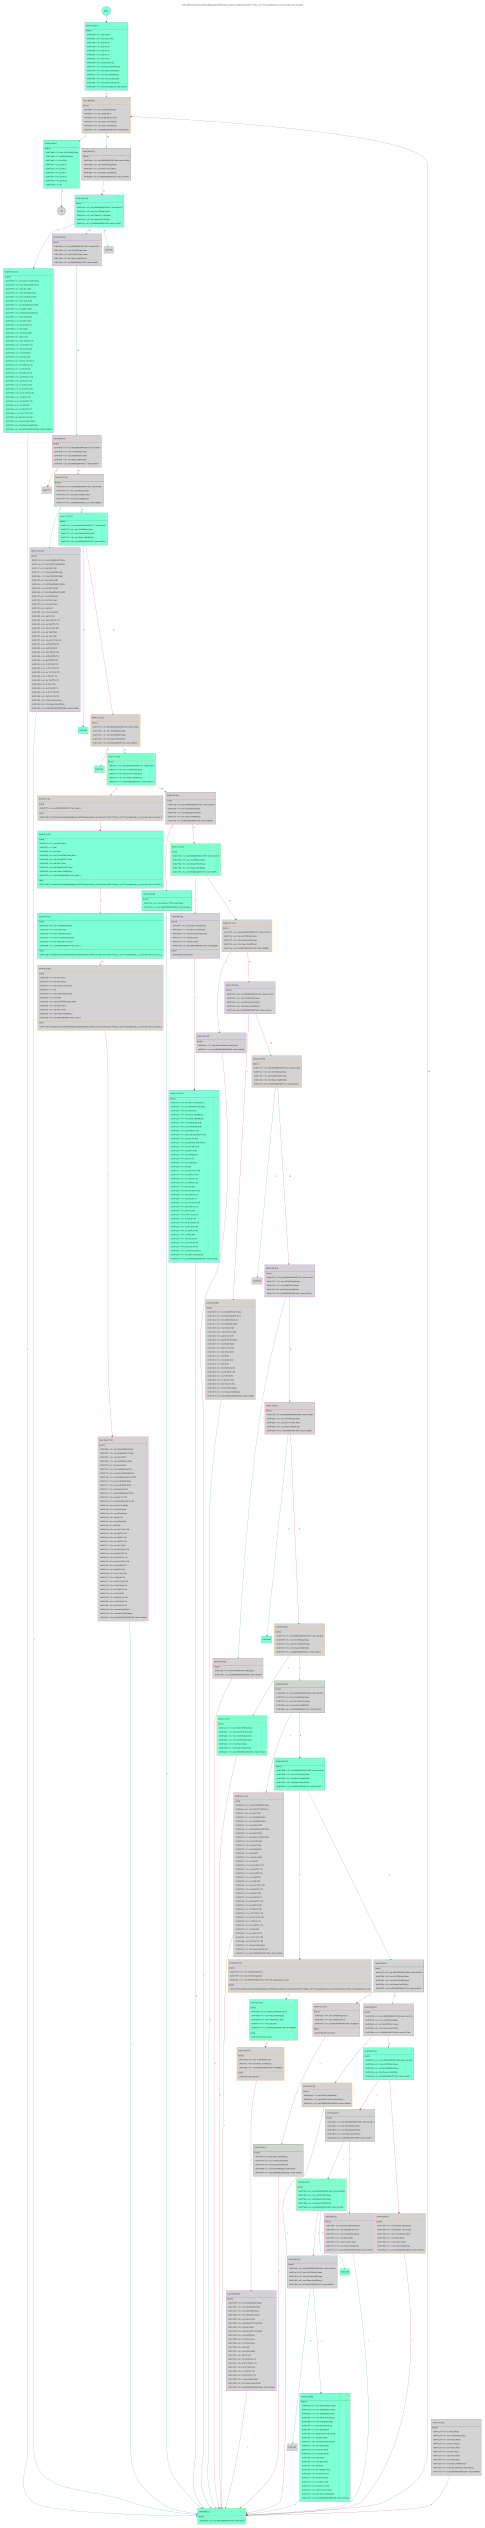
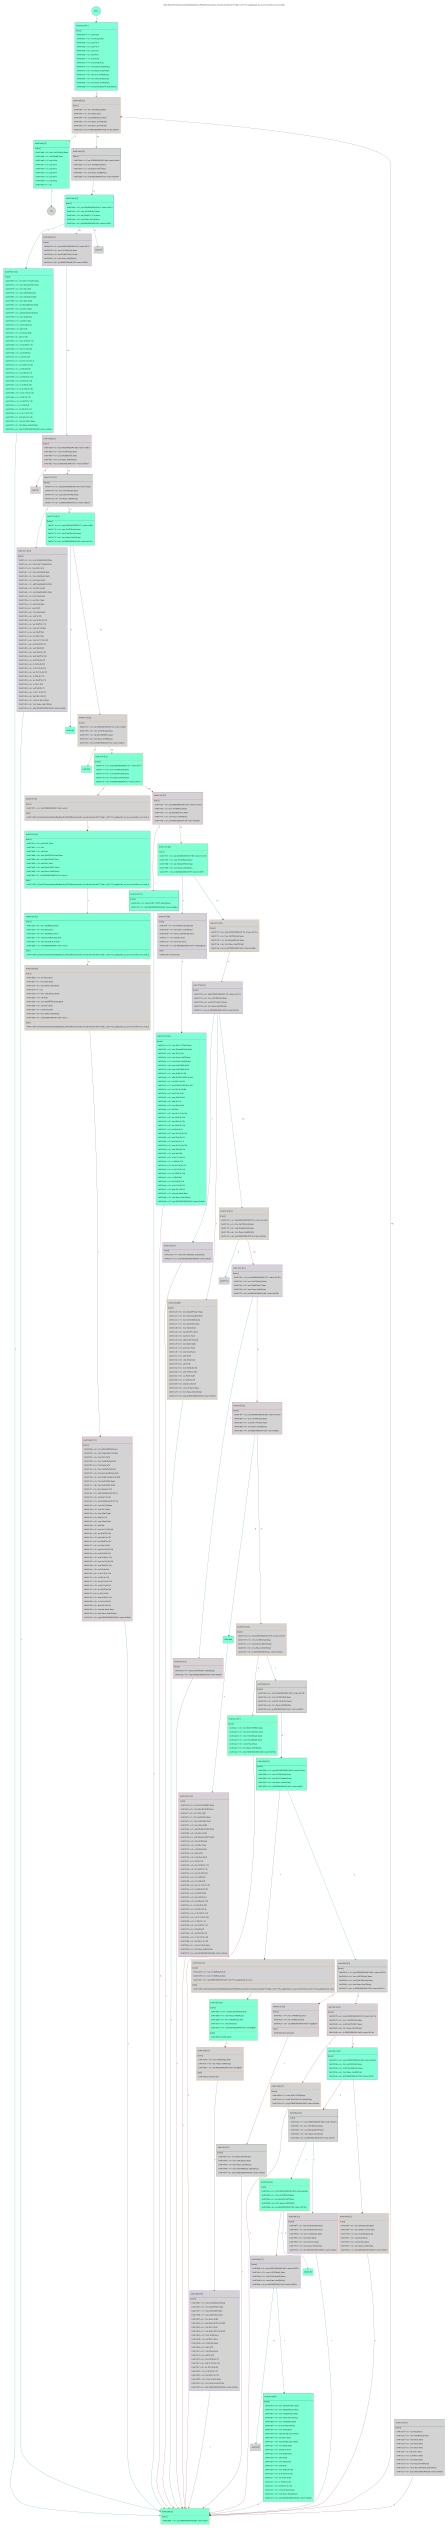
edge "0x401797 [25]" -> "0x401ac0 [12]": now "0x4017b0 [25]" -> "0x401ac0 [12]"
edge "0x40182d [25]" -> "0x401ae7 [144]": now "0x401eeb" -> "0x401ae7 [144]"
